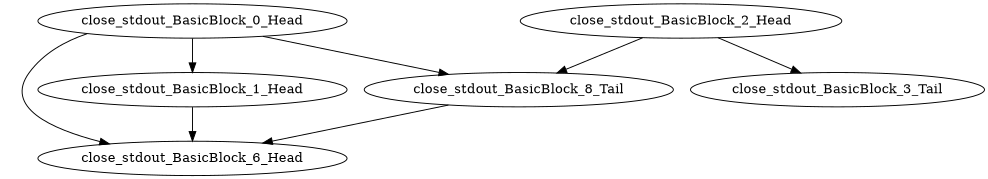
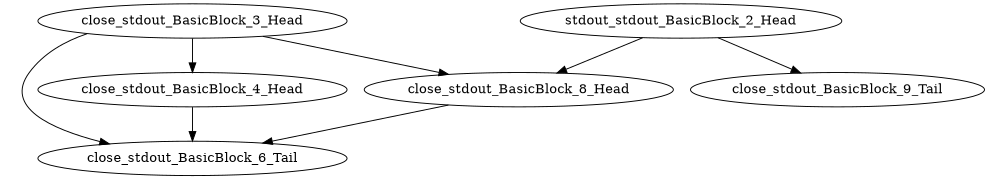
node "close_stdout_BasicBlock_0_Head": label "close_stdout_BasicBlock_0_Head" -> "close_stdout_BasicBlock_3_Head"
node "close_stdout_BasicBlock_2_Head": label "close_stdout_BasicBlock_2_Head" -> "stdout_stdout_BasicBlock_2_Head"
node "close_stdout_BasicBlock_1_Head": label "close_stdout_BasicBlock_1_Head" -> "close_stdout_BasicBlock_4_Head"
node "close_stdout_BasicBlock_8_Tail": label "close_stdout_BasicBlock_8_Tail" -> "close_stdout_BasicBlock_8_Head"
node "close_stdout_BasicBlock_3_Tail": label "close_stdout_BasicBlock_3_Tail" -> "close_stdout_BasicBlock_9_Tail"
node "close_stdout_BasicBlock_6_Head": label "close_stdout_BasicBlock_6_Head" -> "close_stdout_BasicBlock_6_Tail"
